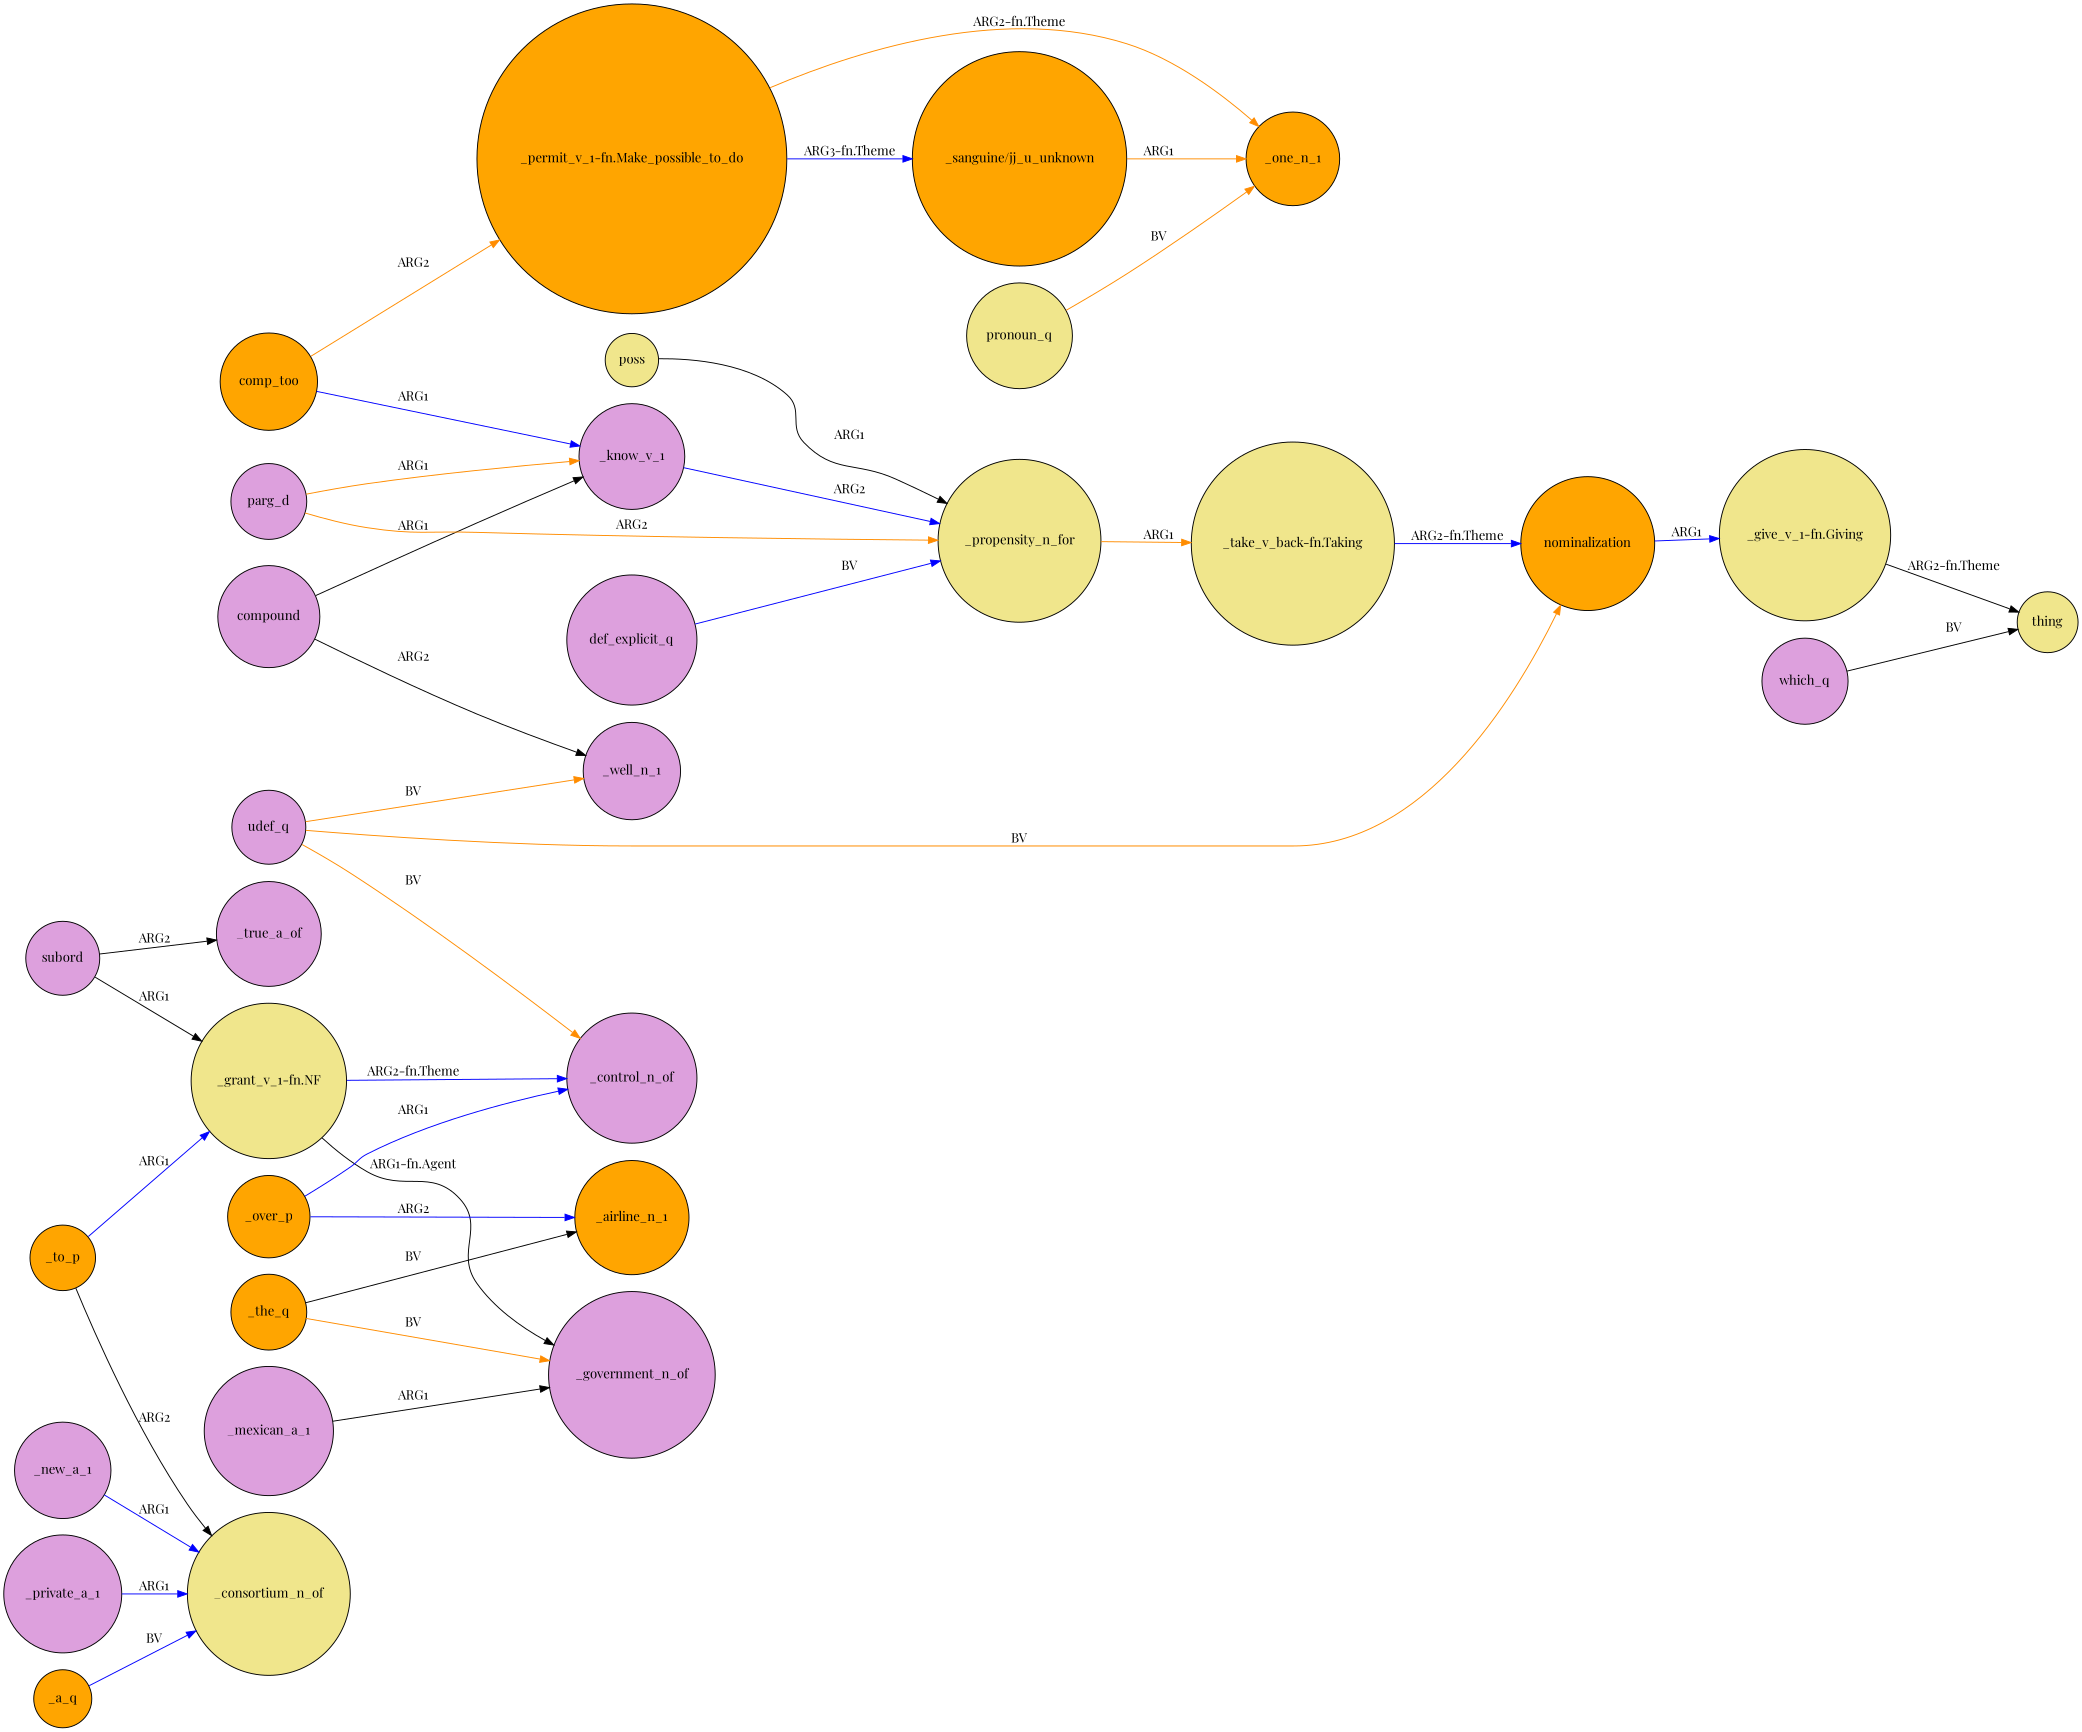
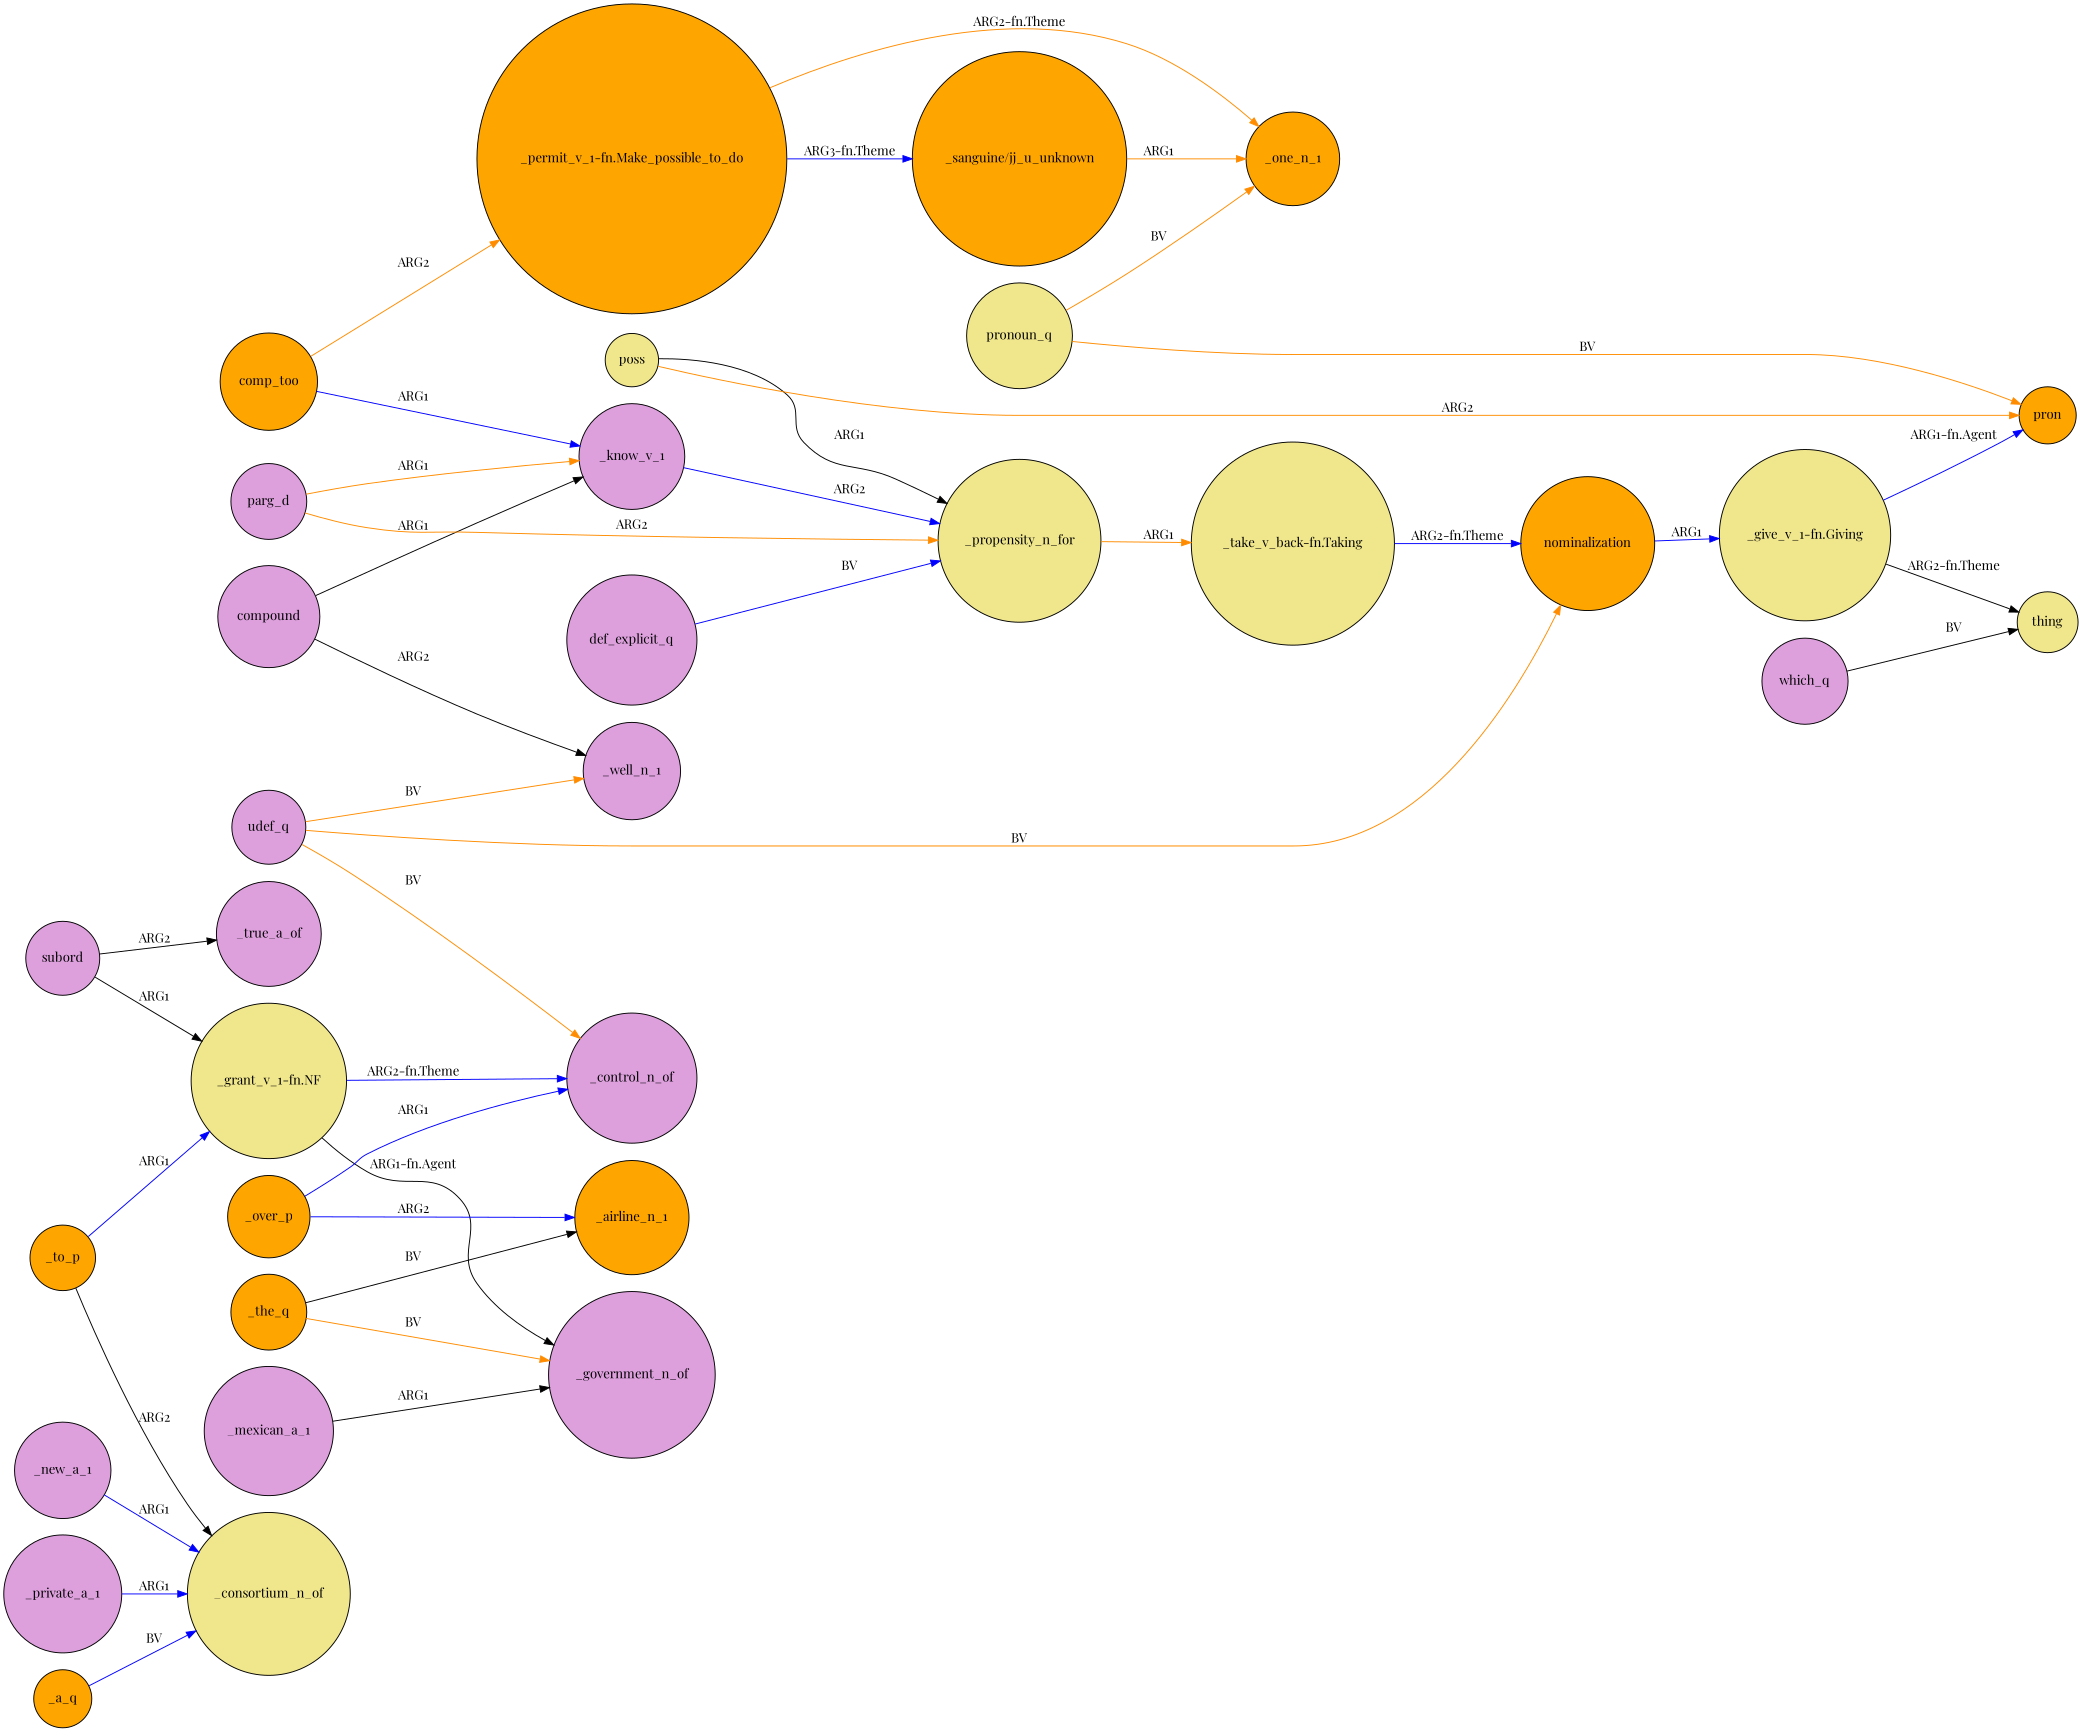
node "pron": added
